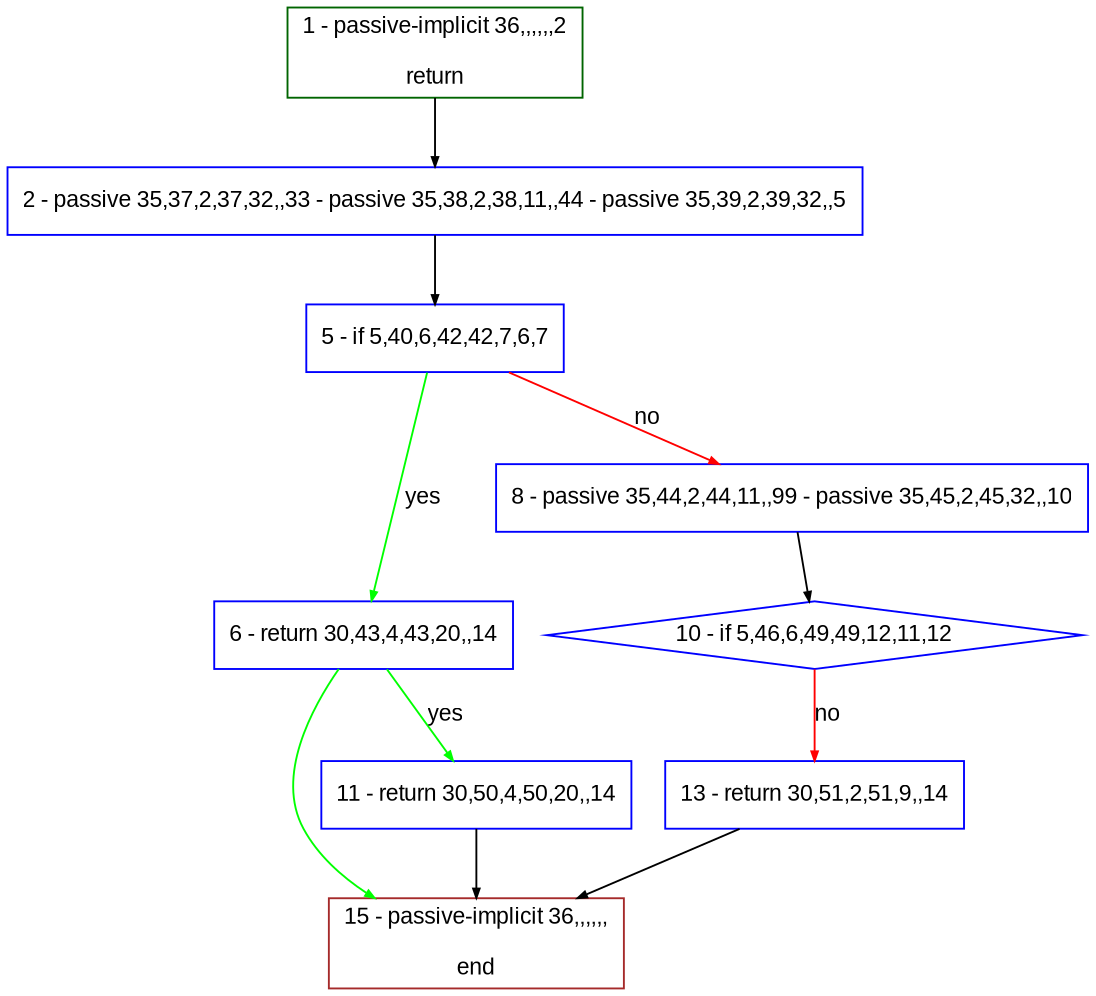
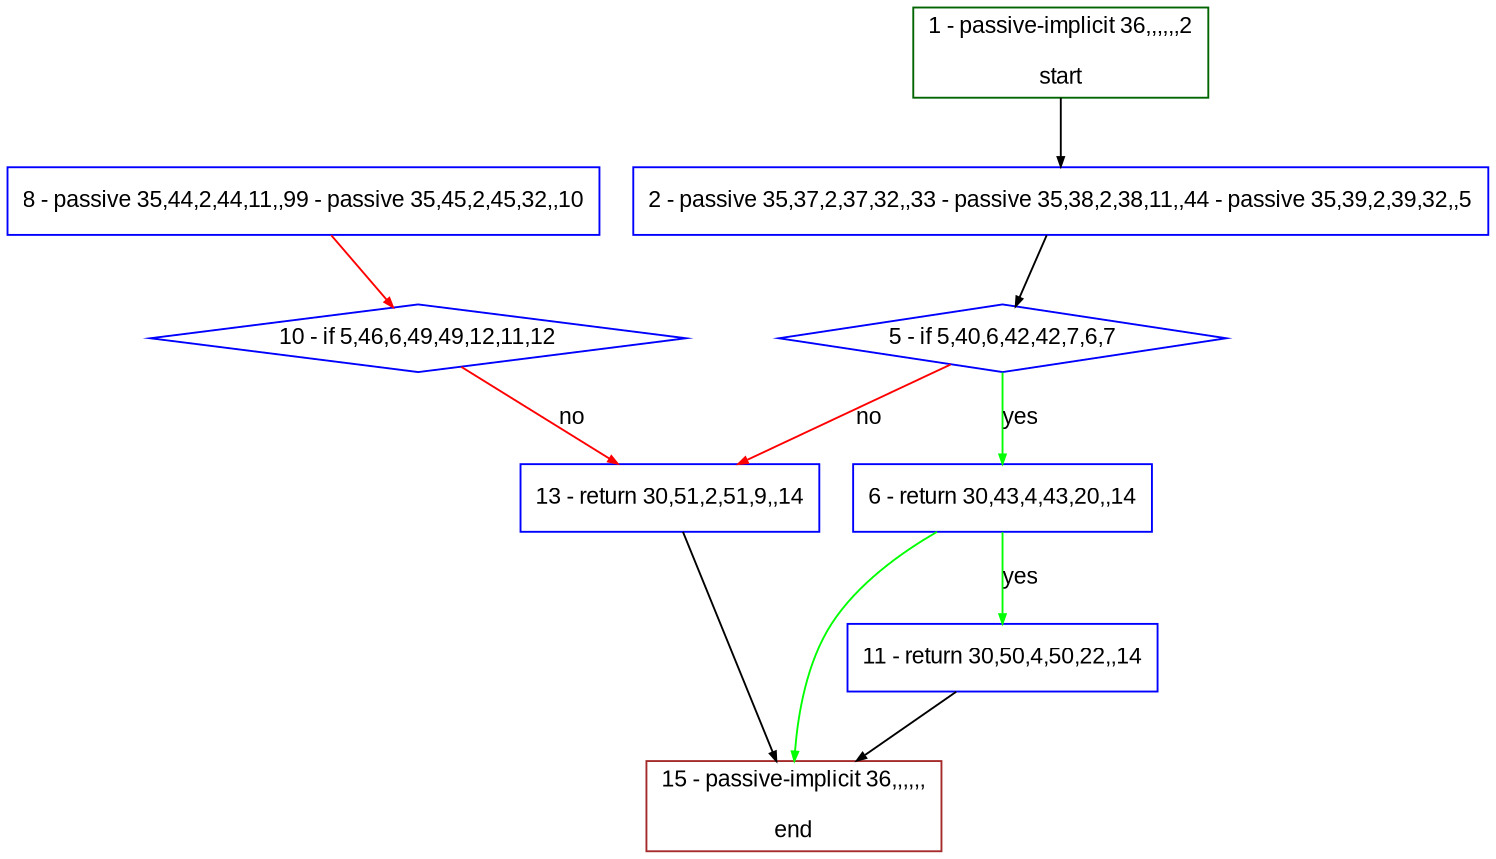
node "1 - passive-implicit 36,,,,,,2 return": label "1 - passive-implicit 36,,,,,,2 return" -> "1 - passive-implicit 36,,,,,,2 start"
node "5 - if 5,40,6,42,42,7,6,7": shape box -> diamond
edge "5 - if 5,40,6,42,42,7,6,7" -> "8 - passive 35,44,2,44,11,,99 - passive 35,45,2,45,32,,10": now "5 - if 5,40,6,42,42,7,6,7" -> "13 - return 30,51,2,51,9,,14"
edge "8 - passive 35,44,2,44,11,,99 - passive 35,45,2,45,32,,10" -> "10 - if 5,46,6,49,49,12,11,12": color #000000 -> #ff0000
node "11 - return 30,50,4,50,20,,14": label "11 - return 30,50,4,50,20,,14" -> "11 - return 30,50,4,50,22,,14"
